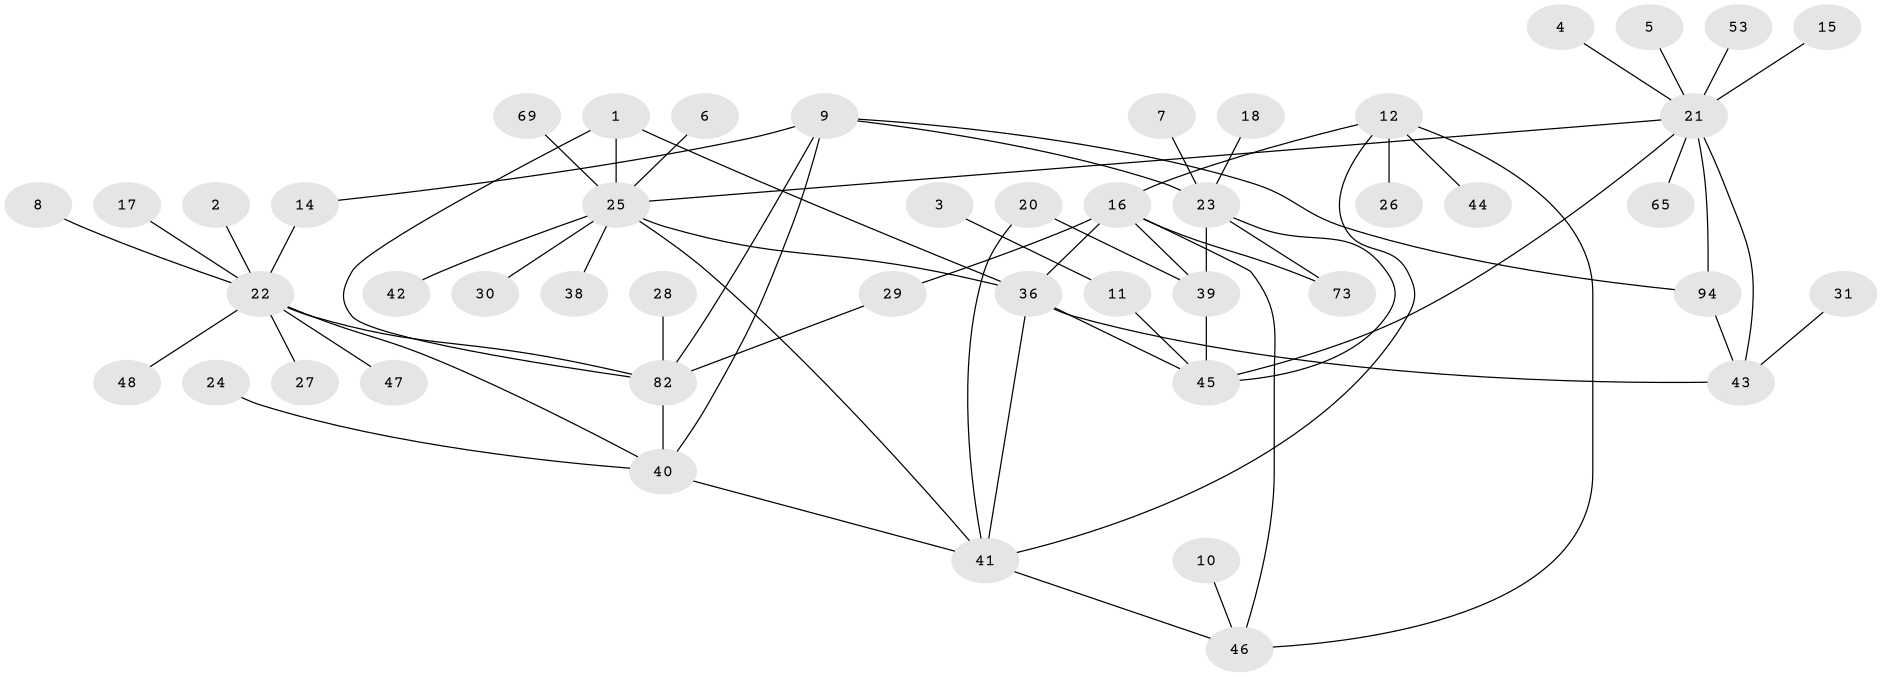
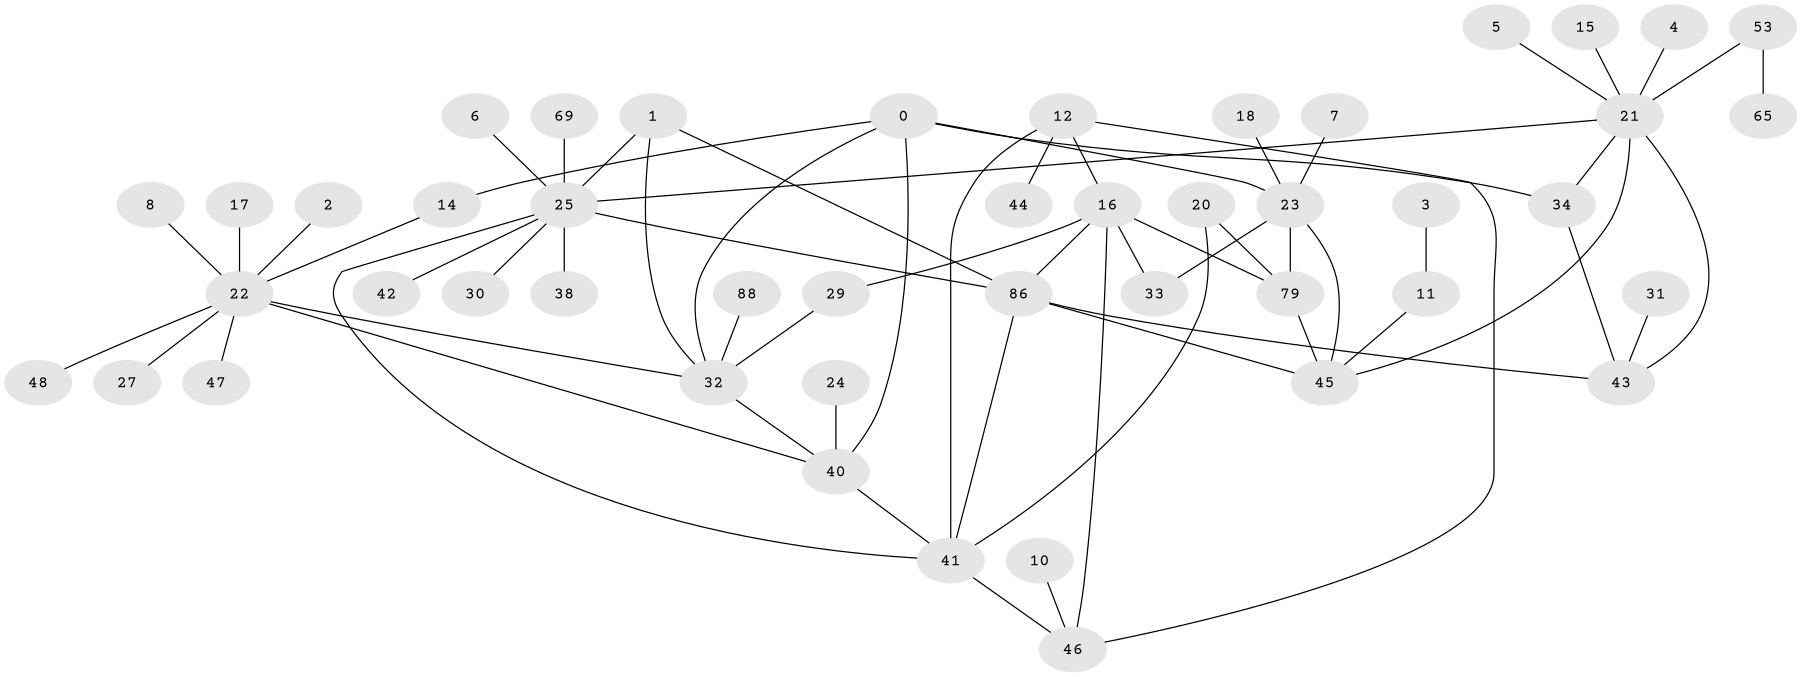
node "9": label "9" -> "0"
edge "21" -- "65": now "53" -- "65"
node "26": removed
node "28": label "28" -> "88"
node "36": label "36" -> "86"
node "39": label "39" -> "79"
node "73": label "73" -> "33"
node "94": label "94" -> "34"
node "82": label "82" -> "32"
